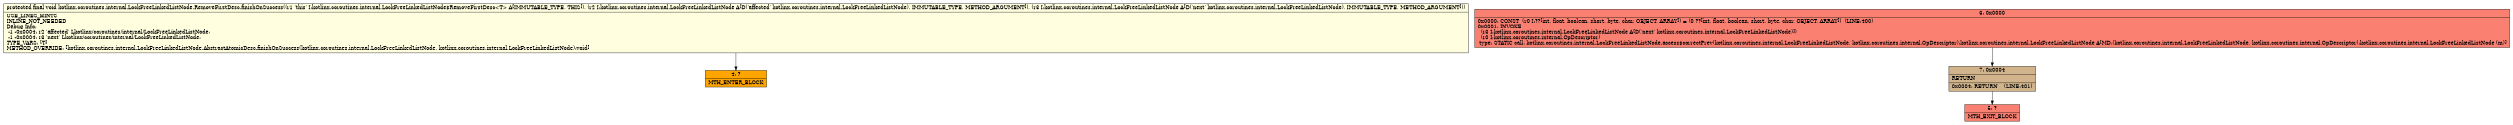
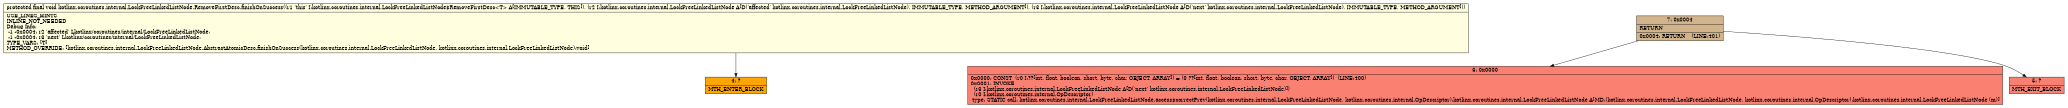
edge "6: 0x0000" -> "7: 0x0004": reversed
